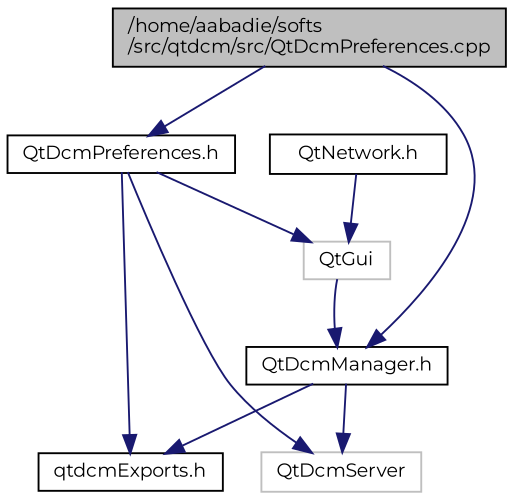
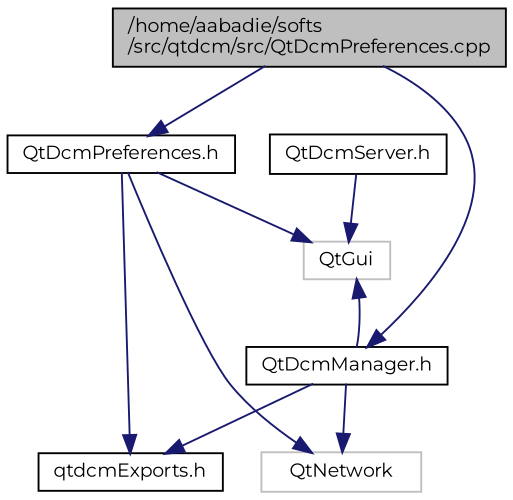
node "QtNetwork.h": label "QtNetwork.h" -> "QtDcmServer.h"
edge "QtGui" -> "QtDcmManager.h": reversed
node "QtDcmServer": label "QtDcmServer" -> "QtNetwork"
